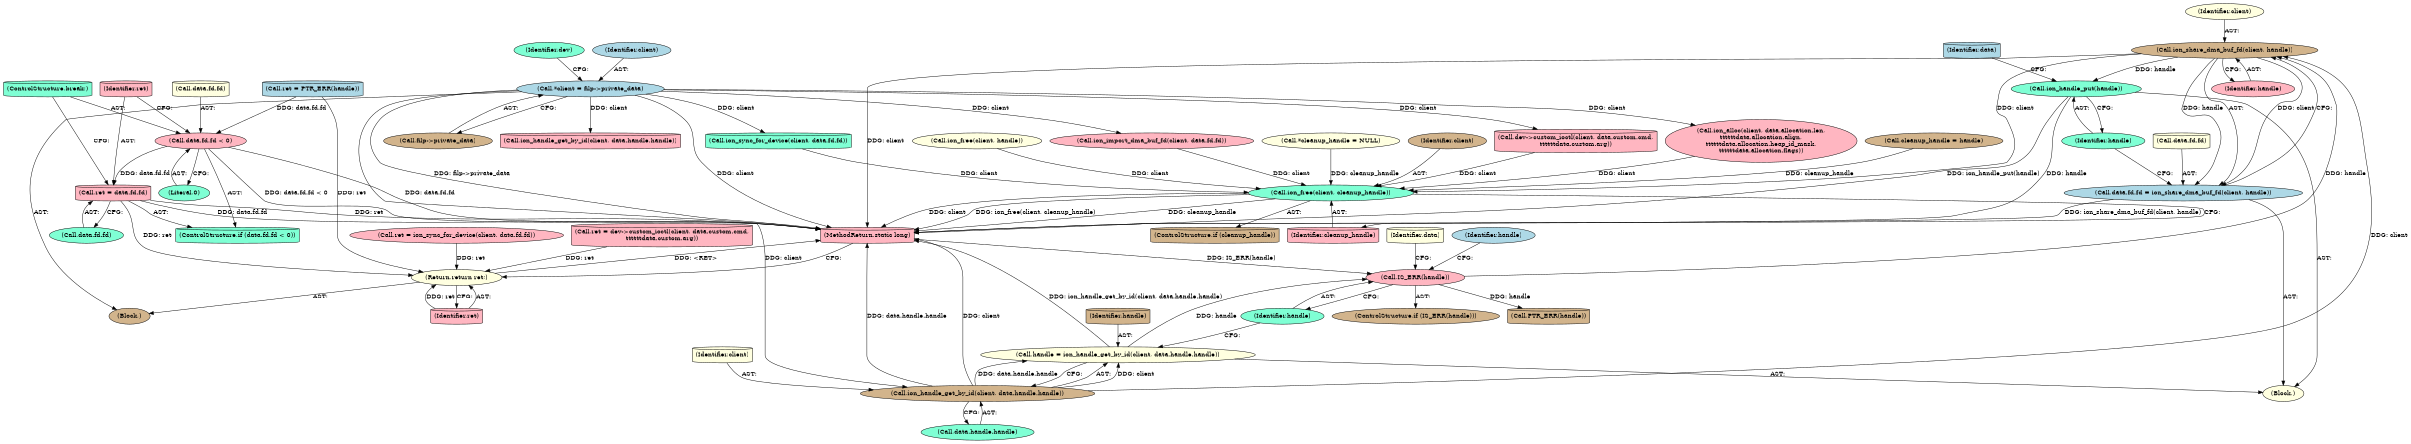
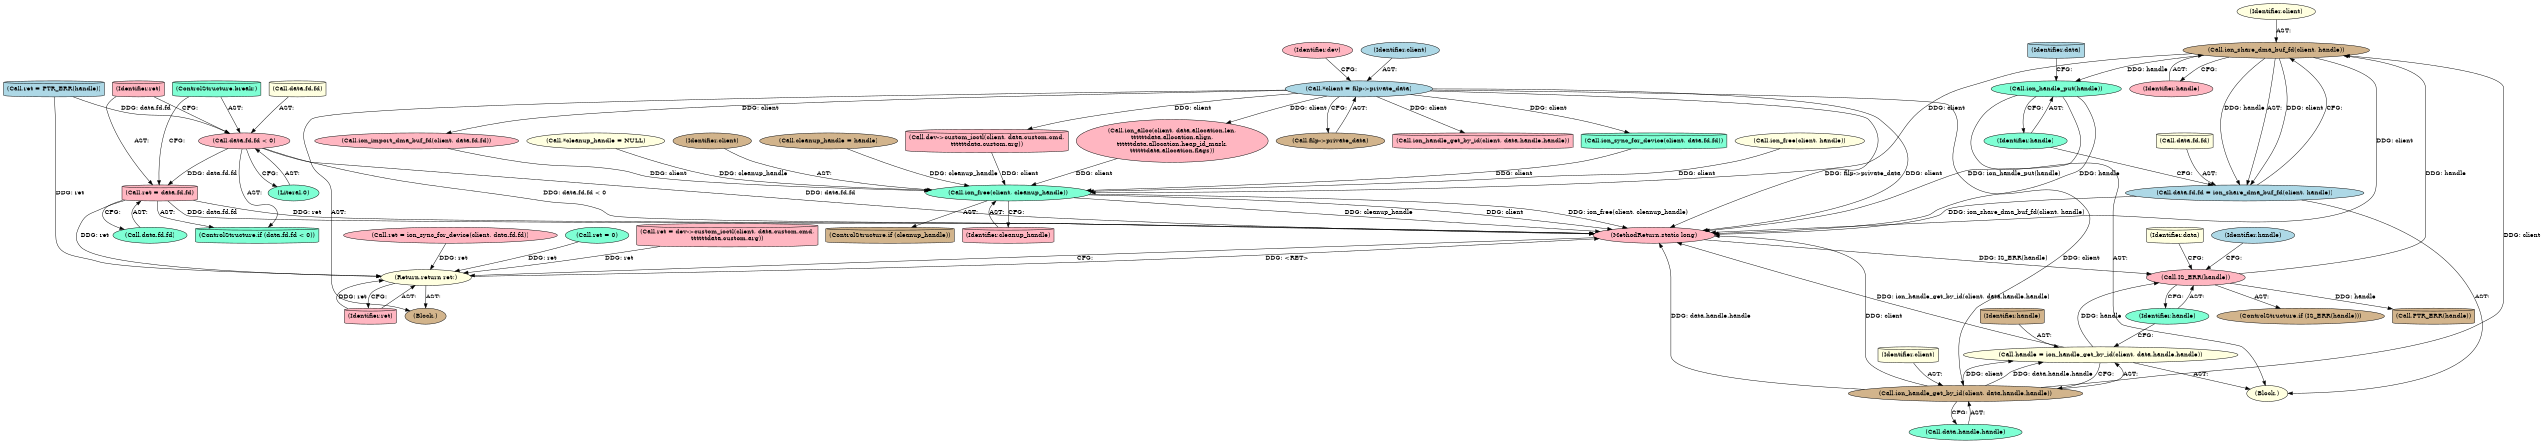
node "(Identifier,dev)": fillcolor aquamarine -> lightpink
node "(Call,ret = 0)": added
node "(MethodReturn,static long)": shape cylinder -> ellipse
